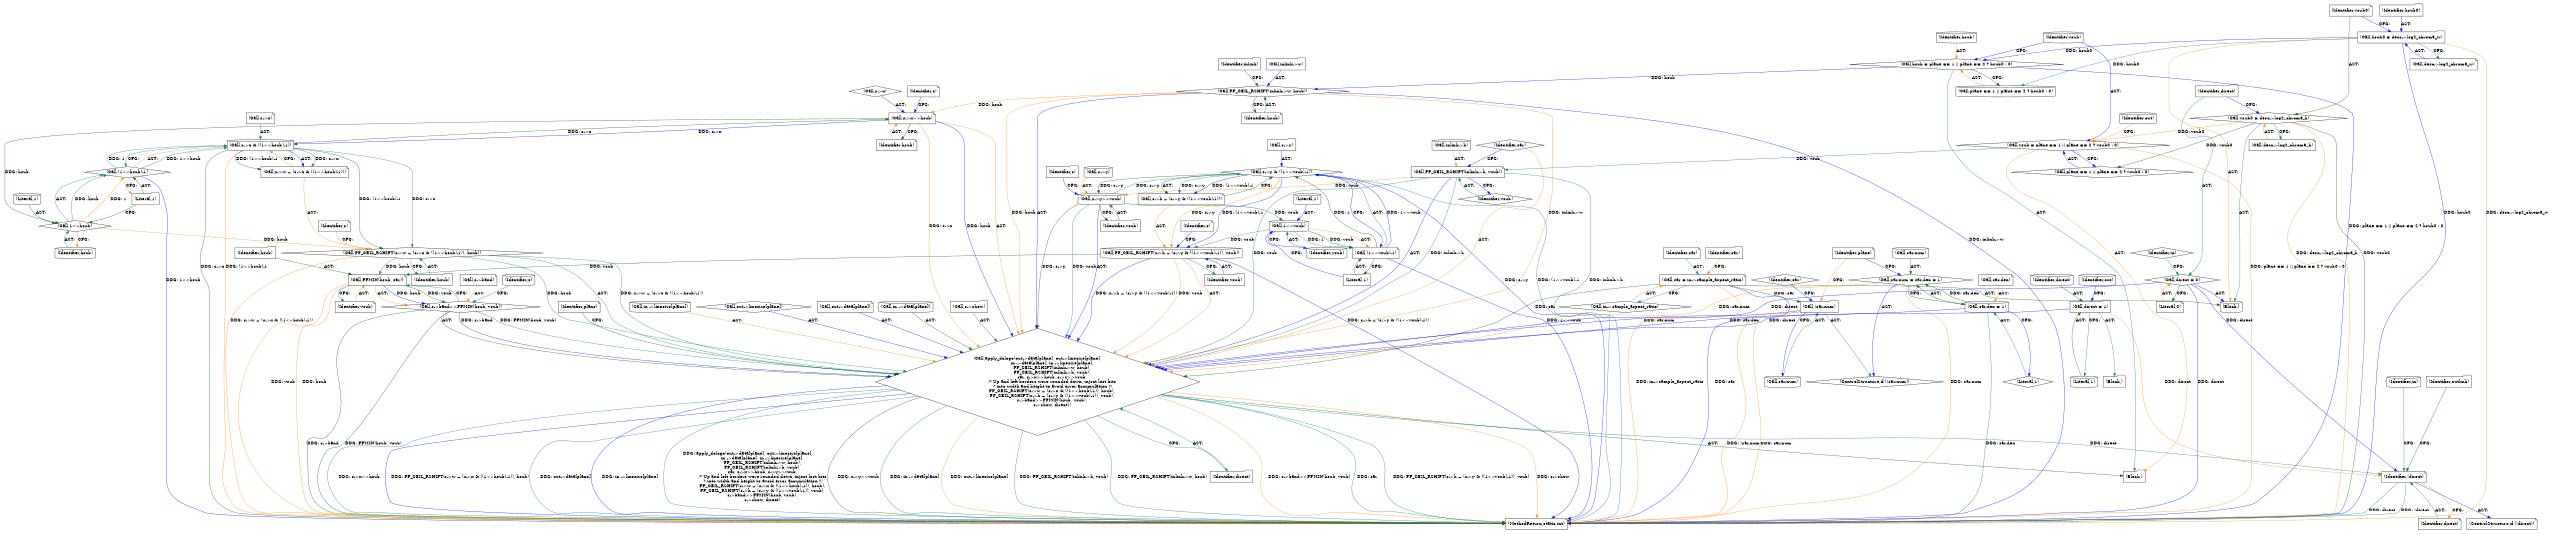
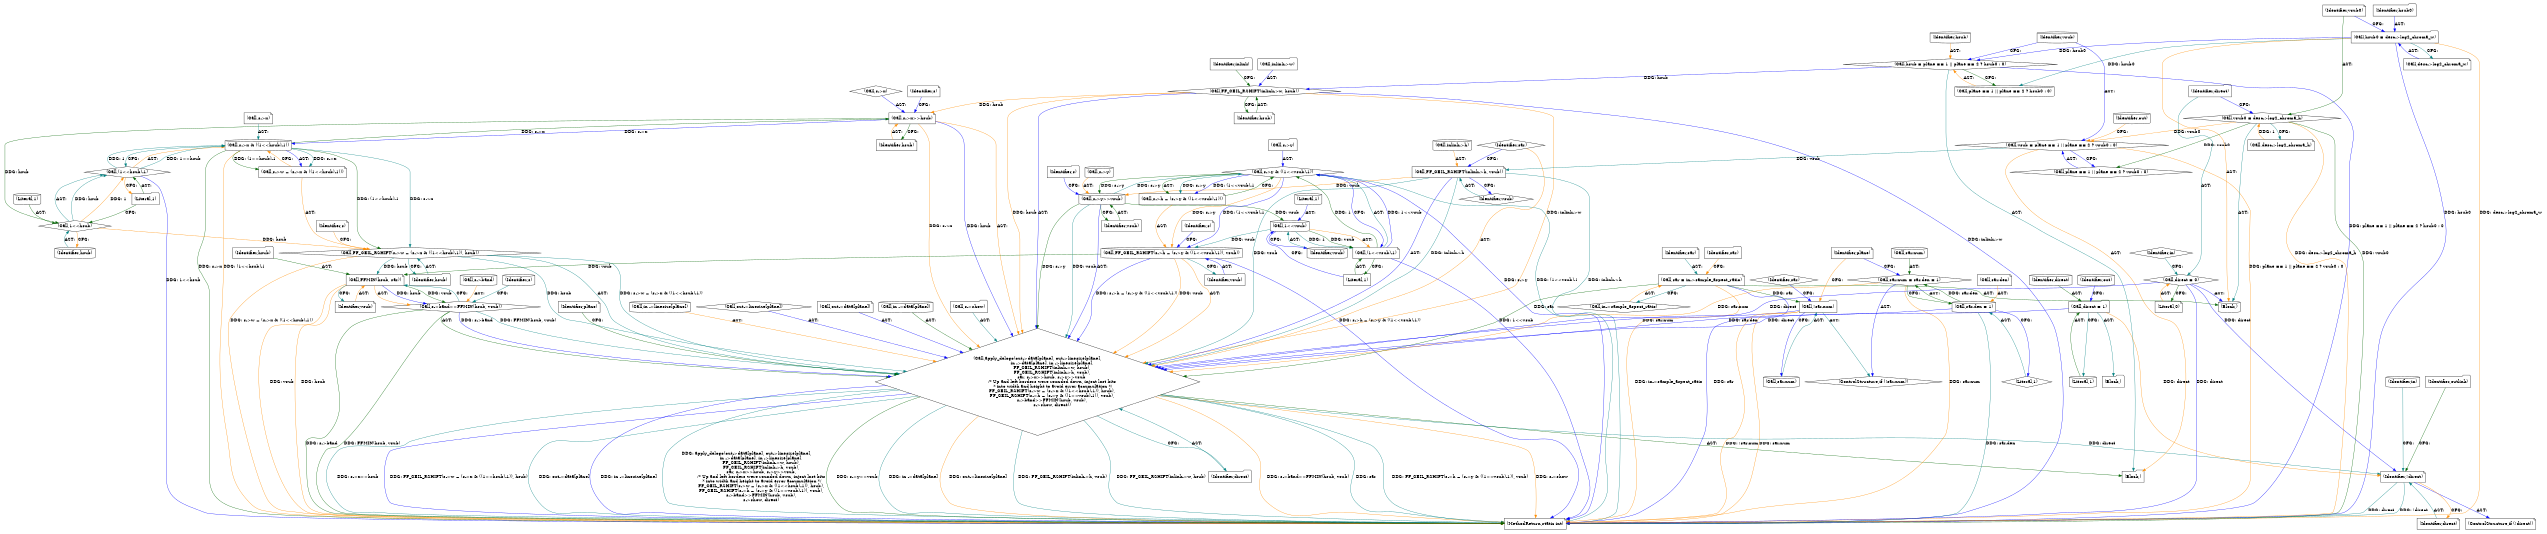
edge "(Call,desc->log2_chroma_h)" -> "(Call,vsub0 = desc->log2_chroma_h)": label "AST: " -> "DDG: 1"
node "(Call,s->band)": shape note -> cylinder
